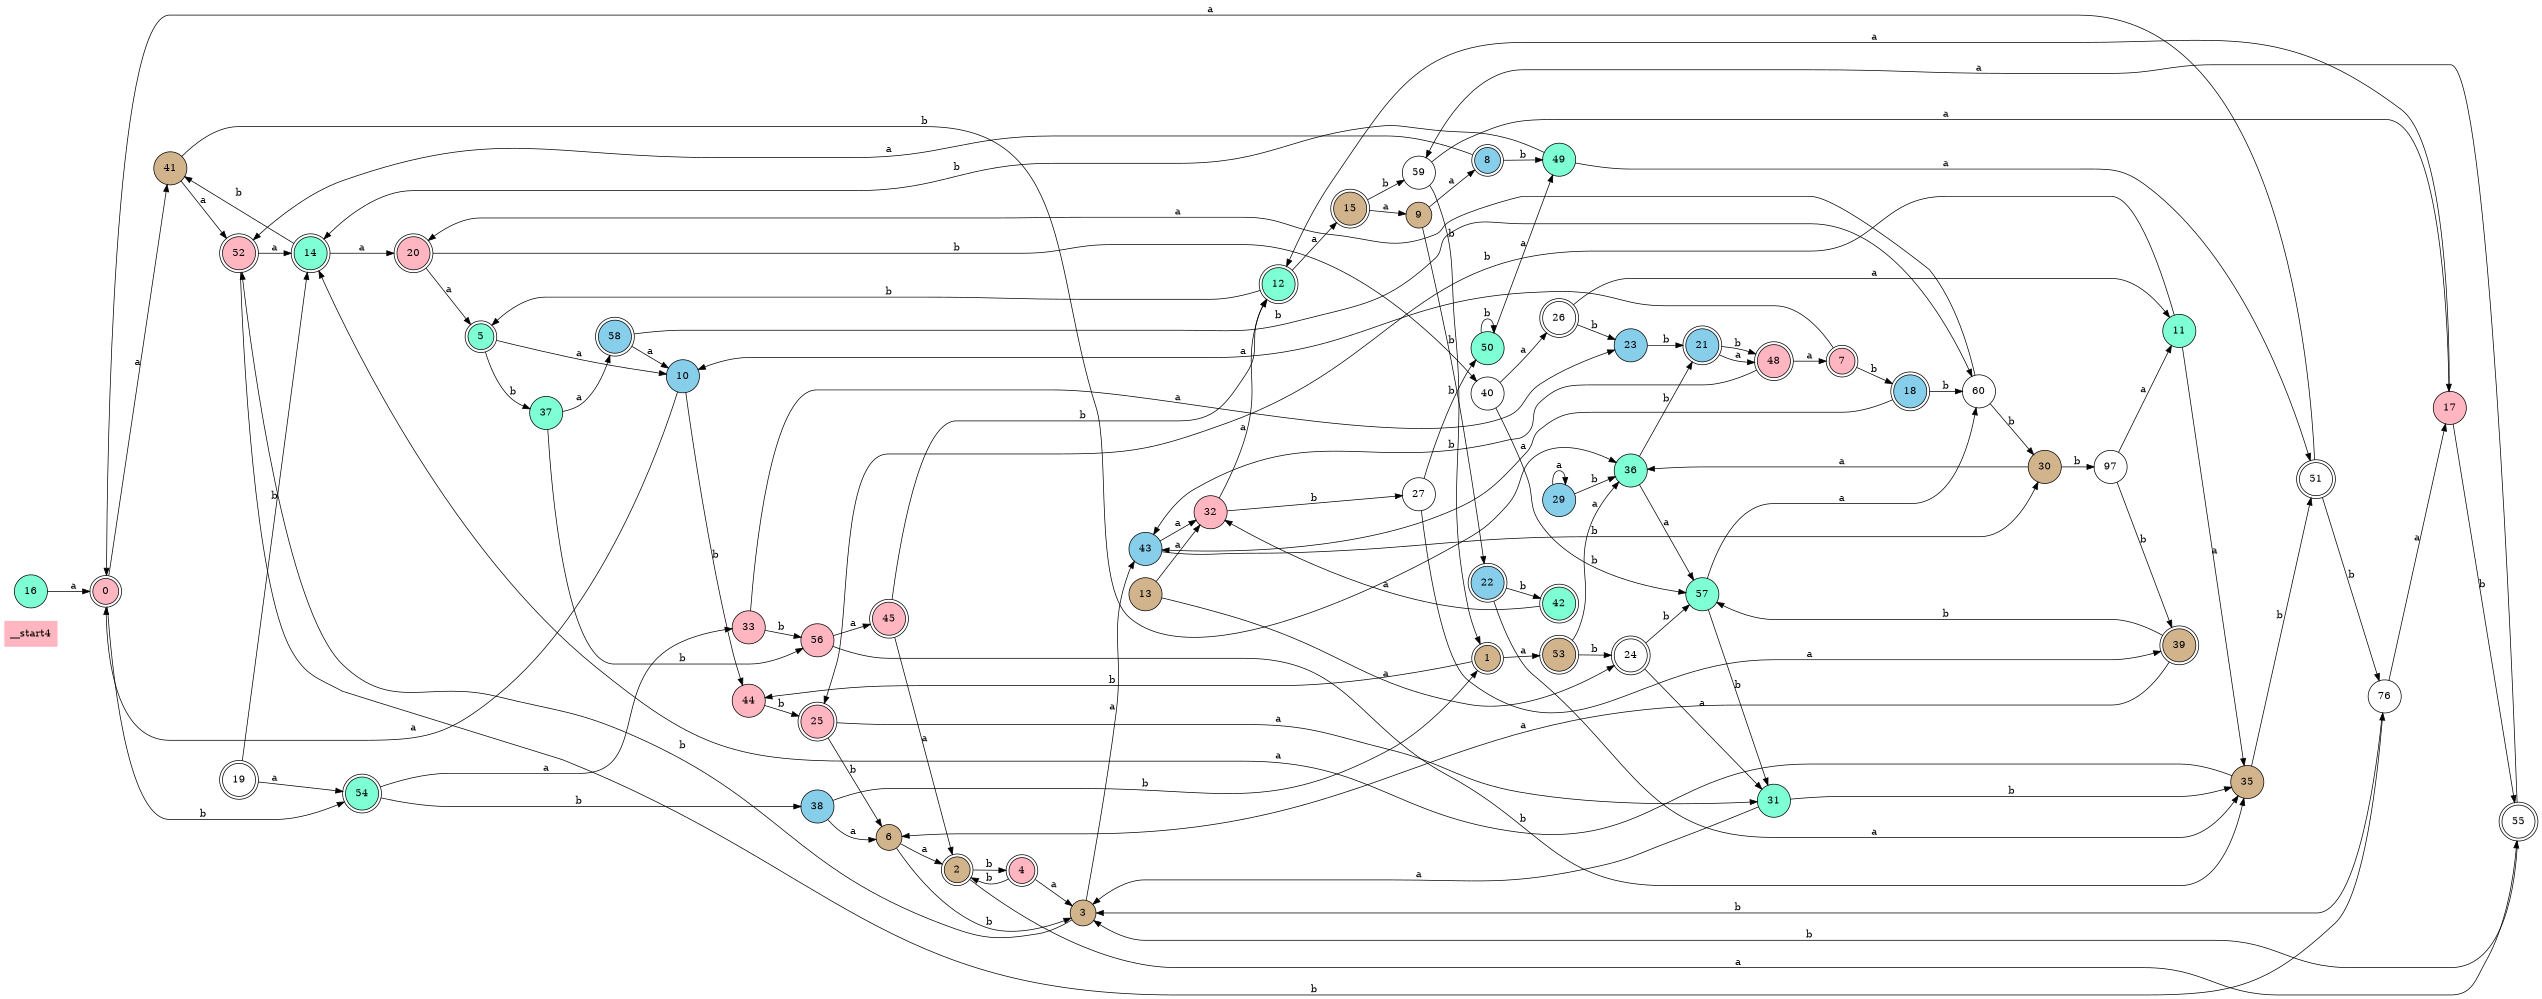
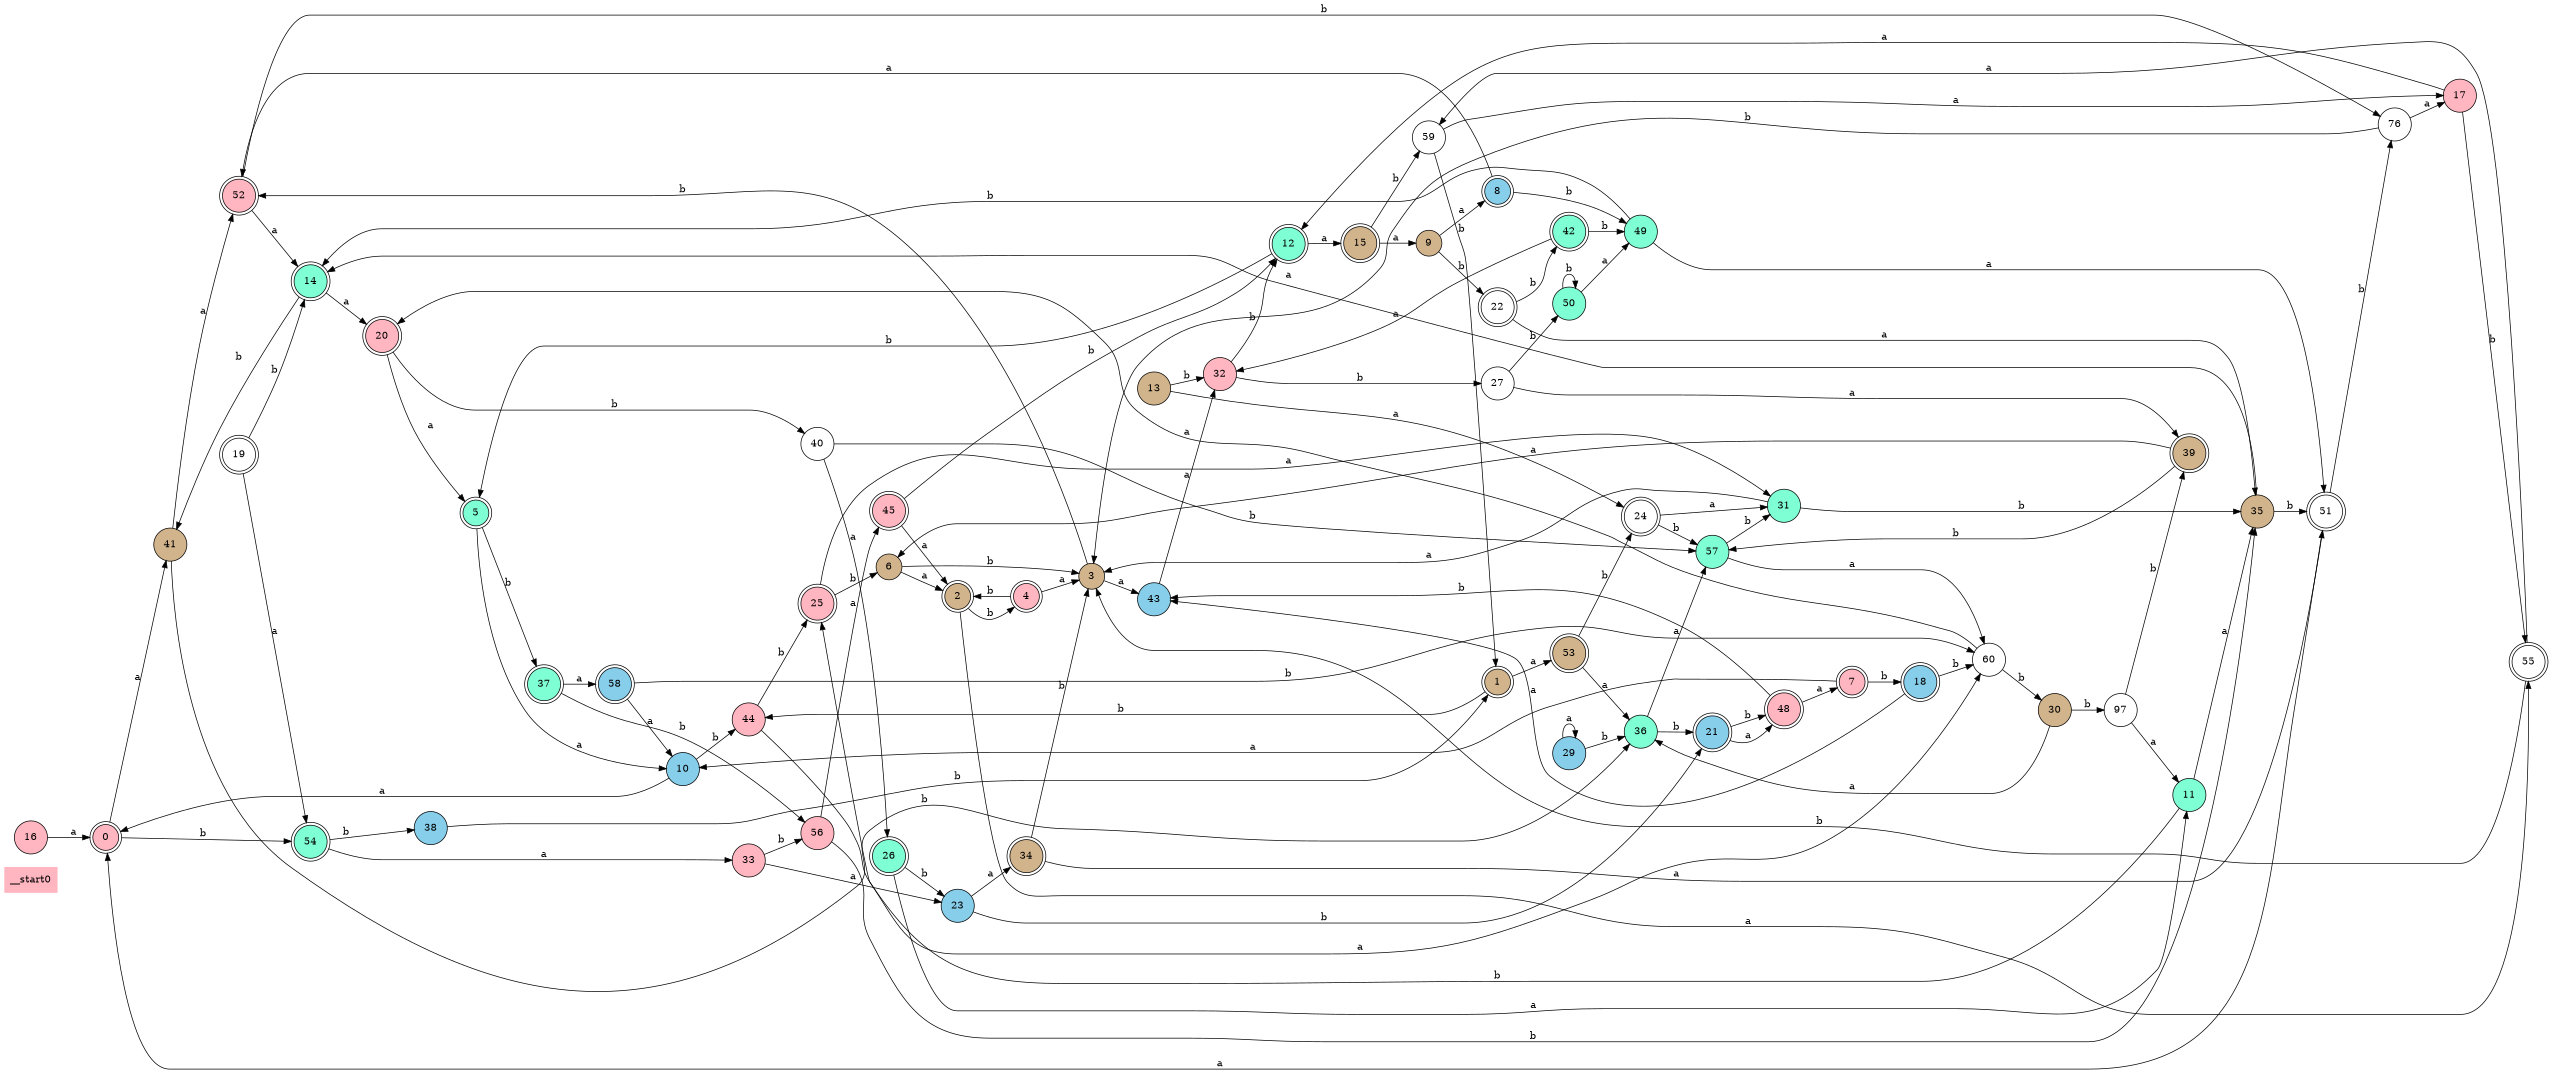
edge "42" -> "49": added, label "b"
node "26": fillcolor white -> aquamarine
node "37": shape circle -> doublecircle
edge "32" -> "12": label "a" -> "b"
edge "43" -> "30": removed, label "b"
edge "13" -> "32": label "a" -> "b"
node "22": fillcolor skyblue -> white
node "16": fillcolor aquamarine -> lightpink
node "__start4": label "__start4" -> "__start0"
edge "38" -> "6": removed, label "a"
node "34": added
edge "44" -> "60": added, label "a"
